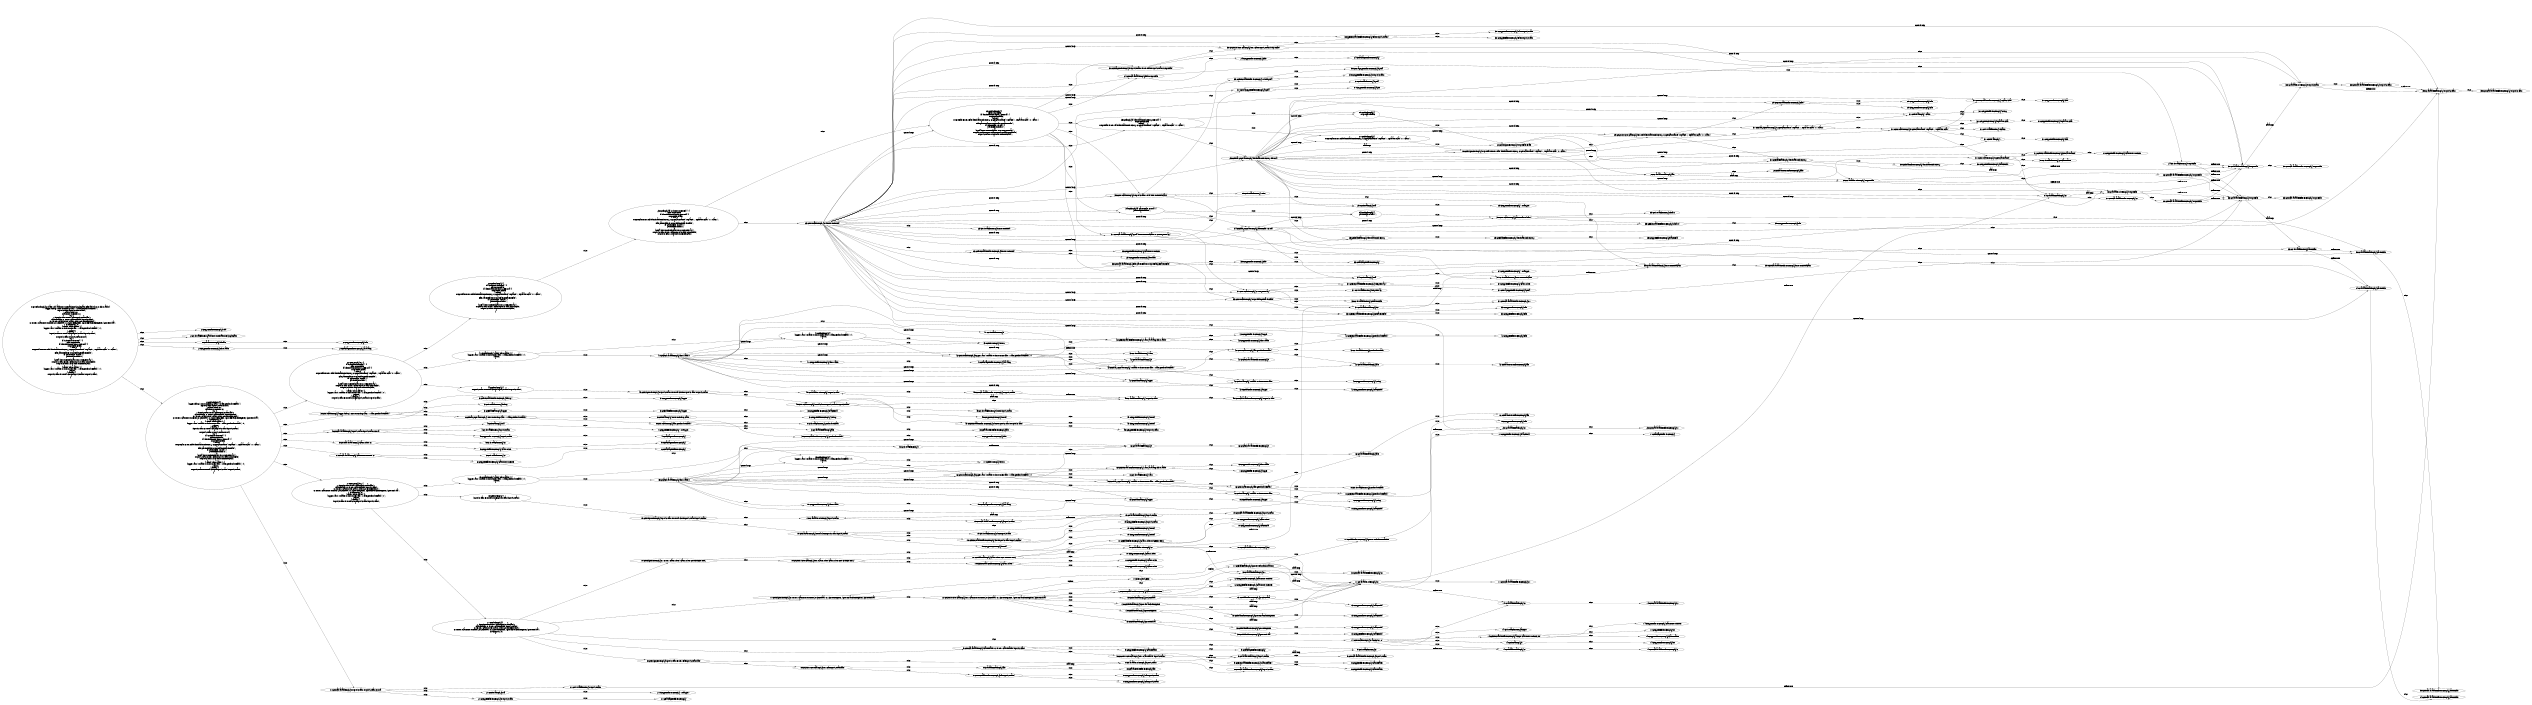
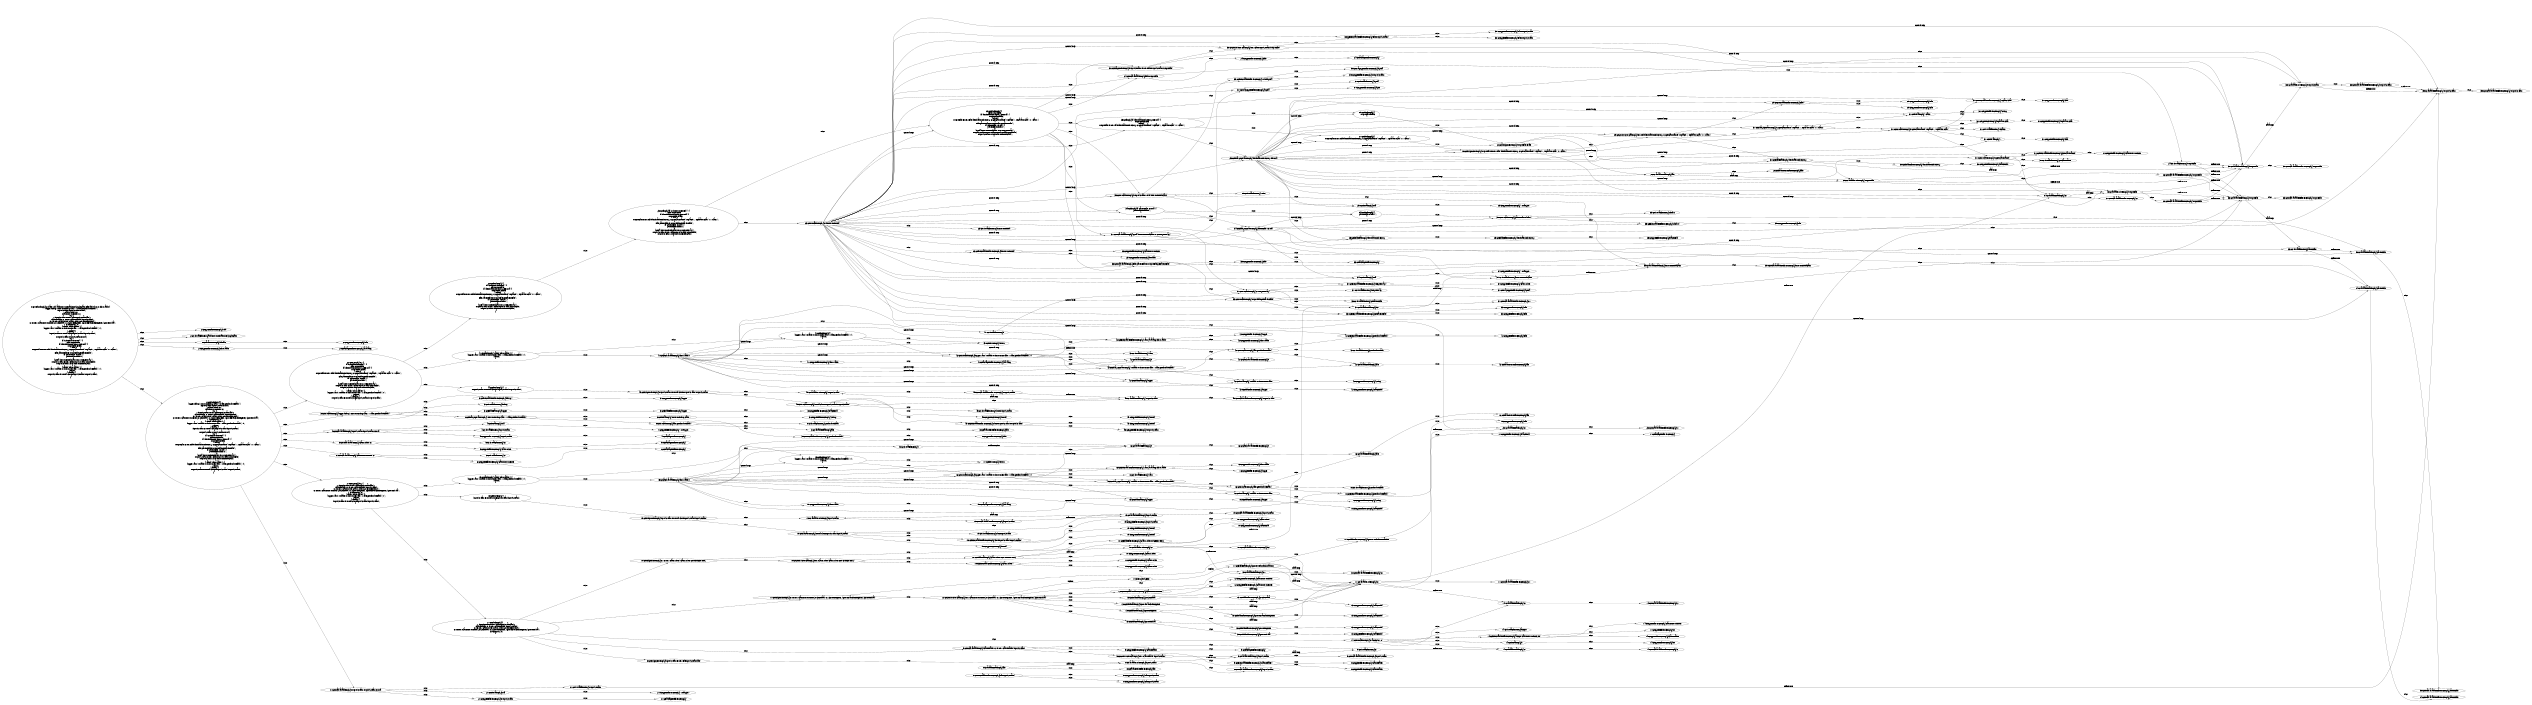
edge "25:CtBinaryOperatorImpl@destinationDirectory == null" -> "26:CtAssignmentImpl@outputFile = file": label "Data Dep" -> "Control Dep"
edge "23:CtInvocationImpl@cv.isInstrumented()" -> "37:CtInvocationImpl@cw.toByteArray()": now "41:CtVirtualElement@t" -> "37:CtInvocationImpl@cw.toByteArray()"
edge "15:CtVirtualElement@t" -> "16:CtVariableReadImpl@t": label "Define-Use" -> "Define-Action"
node "8:CtConstructorCallImpl@new FileInputStream(file)": removed
